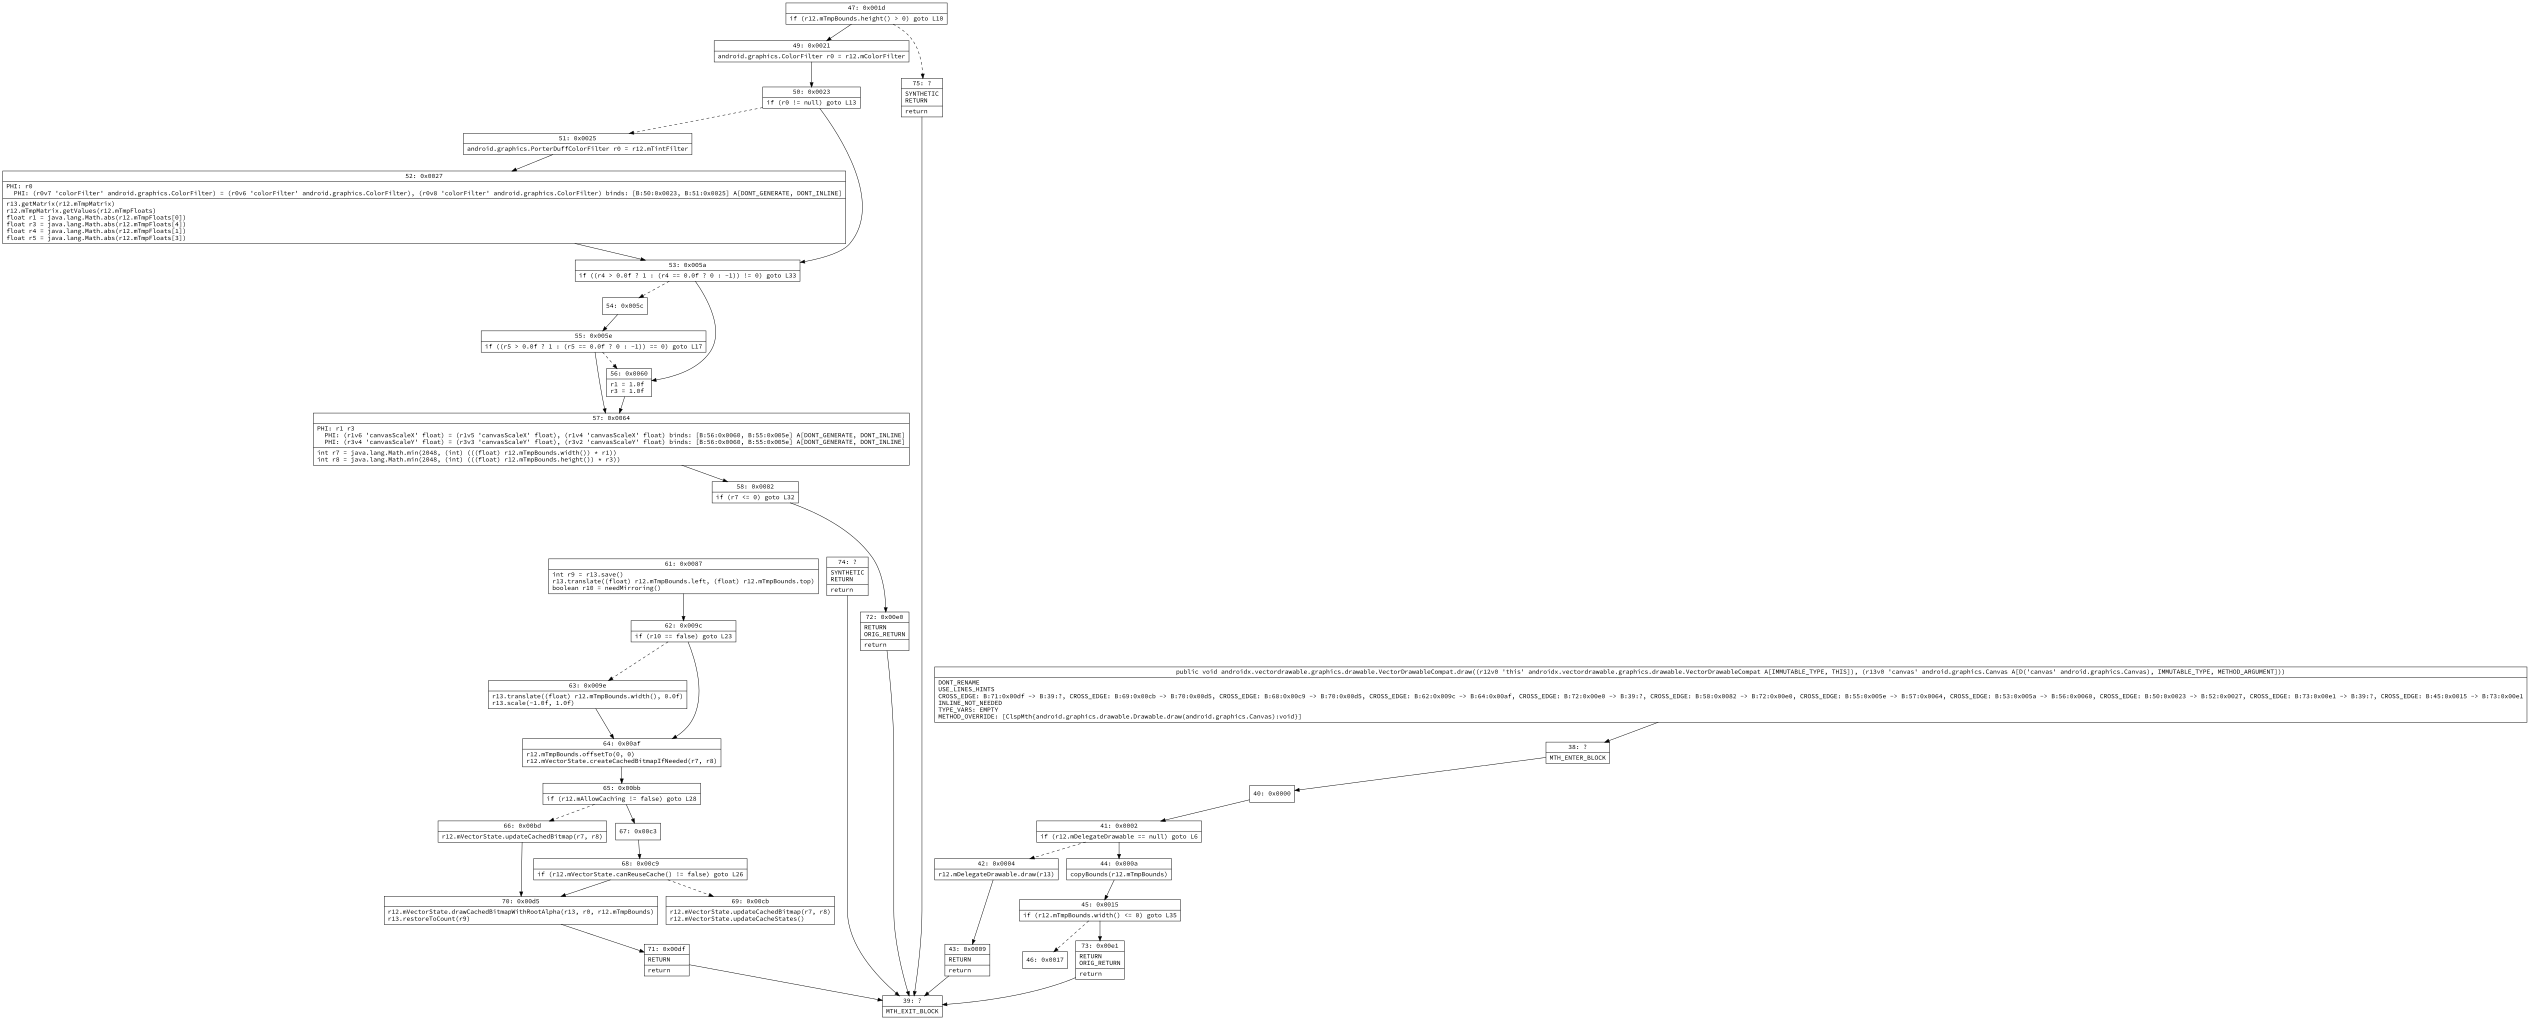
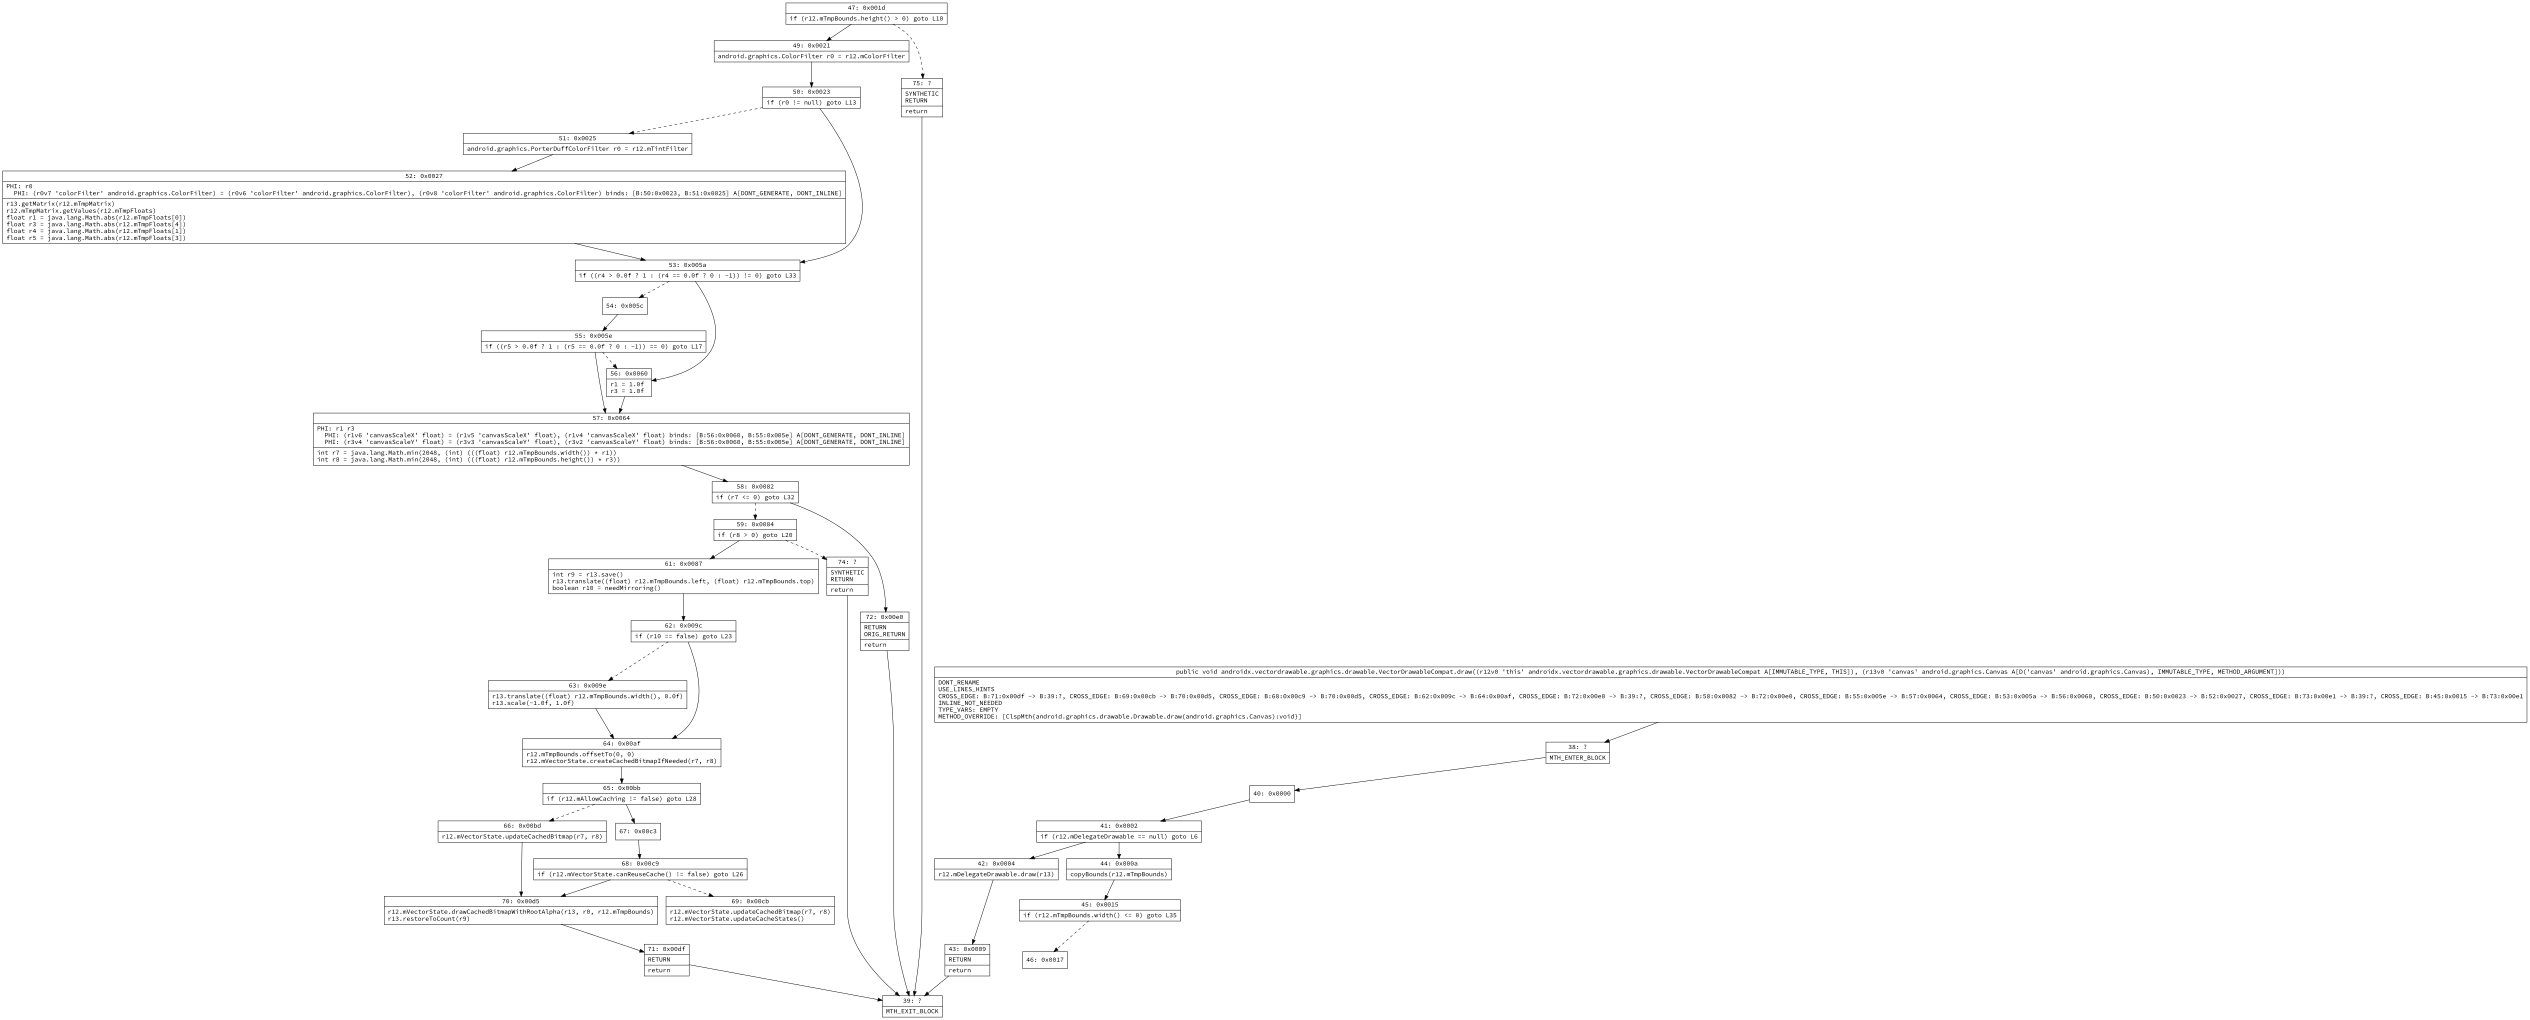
node "59: 0x0084": added
edge "41: 0x0002" -> "42: 0x0004": style dashed -> solid
node "73: 0x00e1": removed
